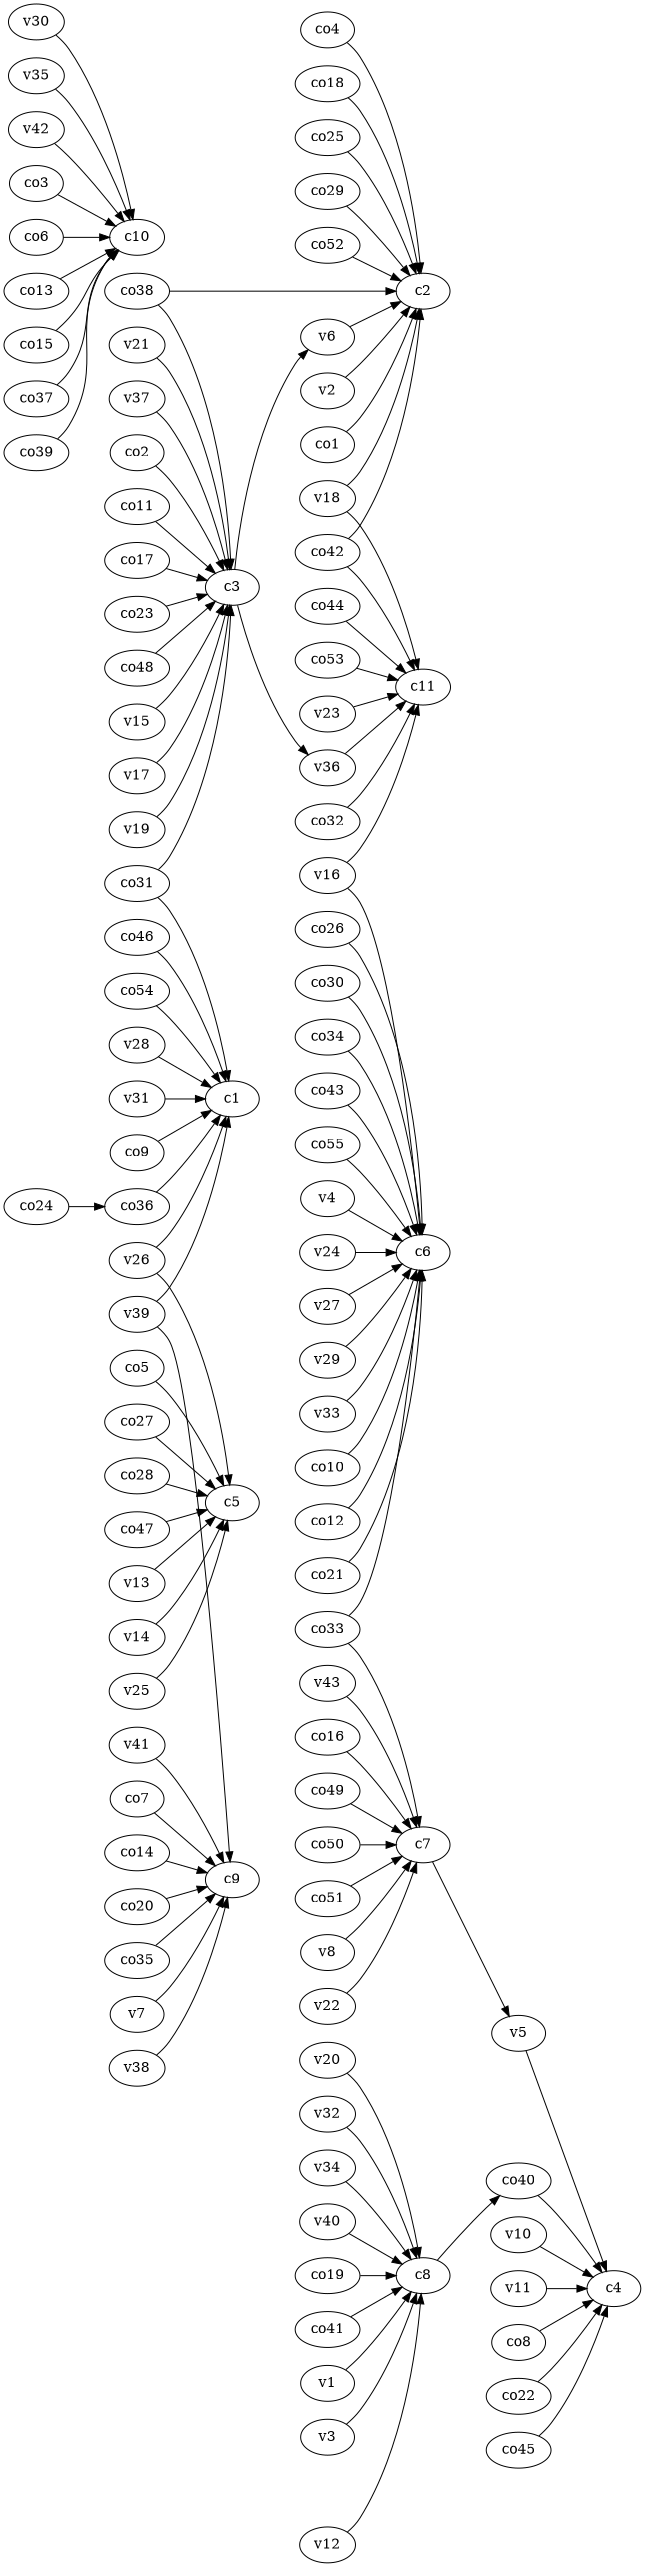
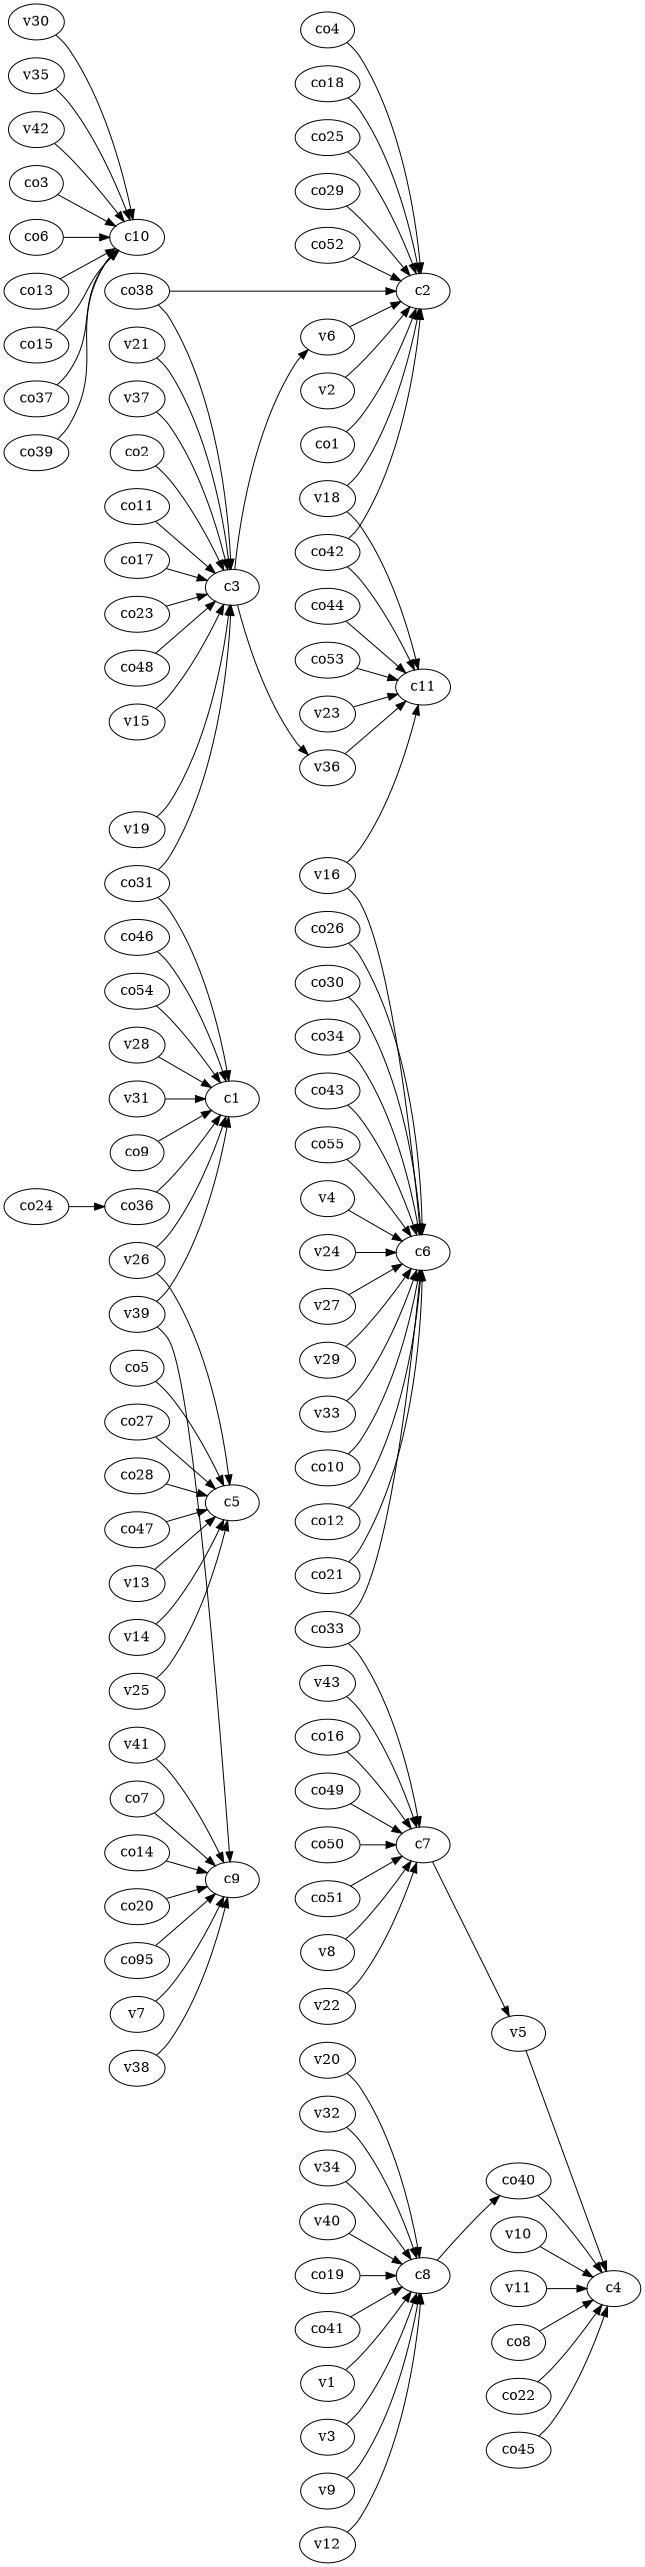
node "v17": removed
node "co32": removed
node "co35": label "co35" -> "co95"
node "v9": added
